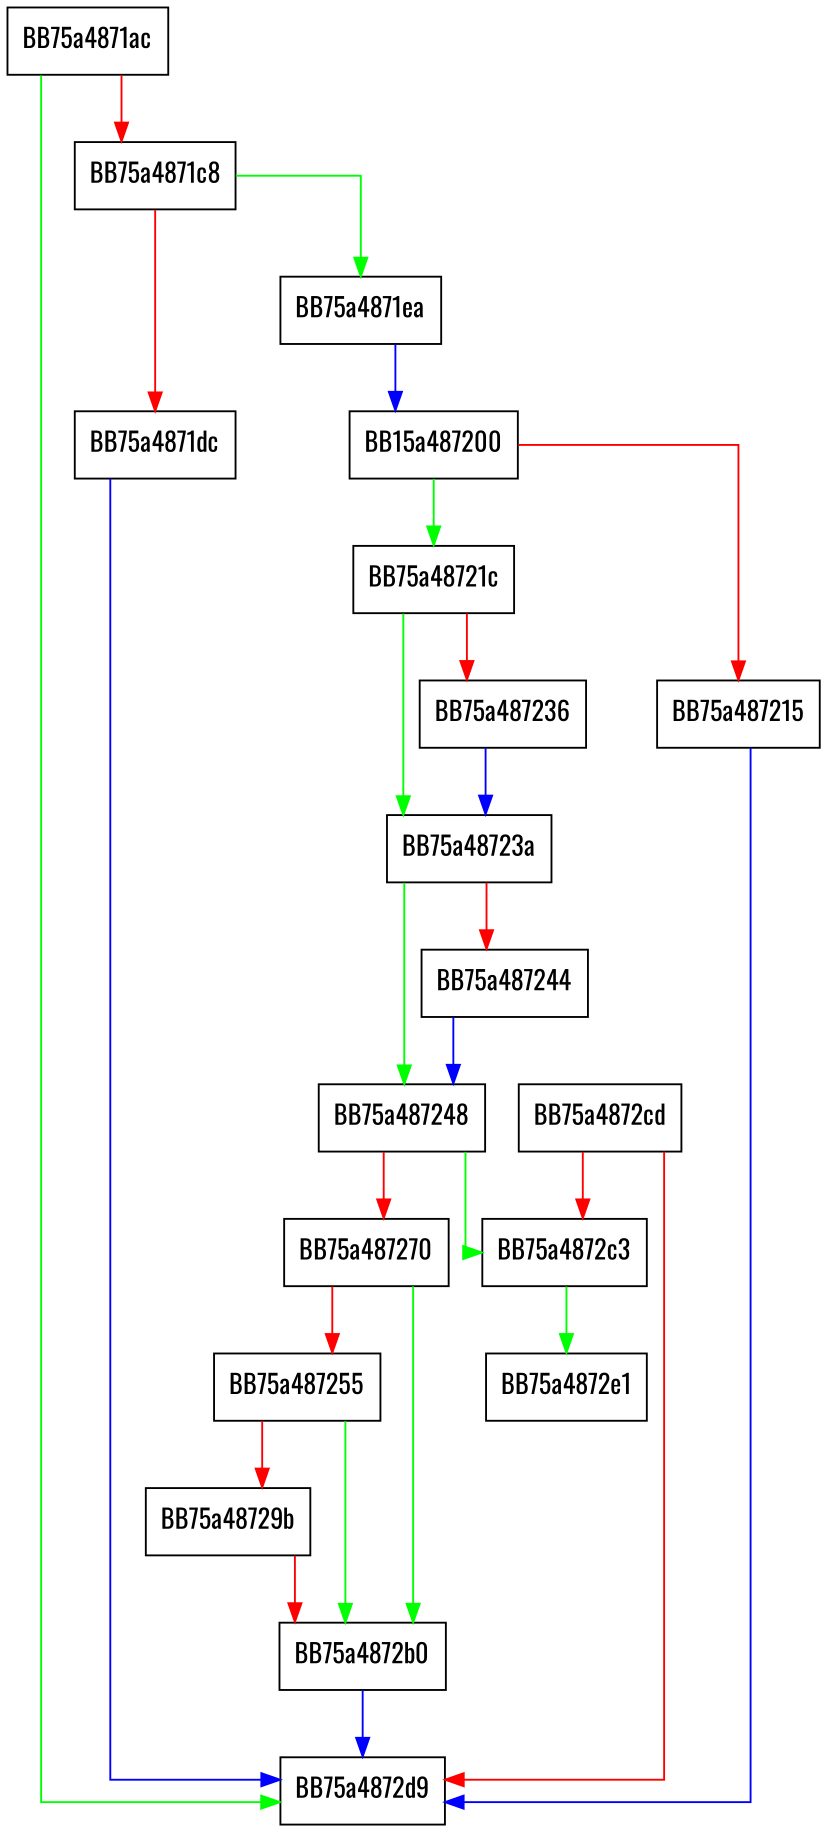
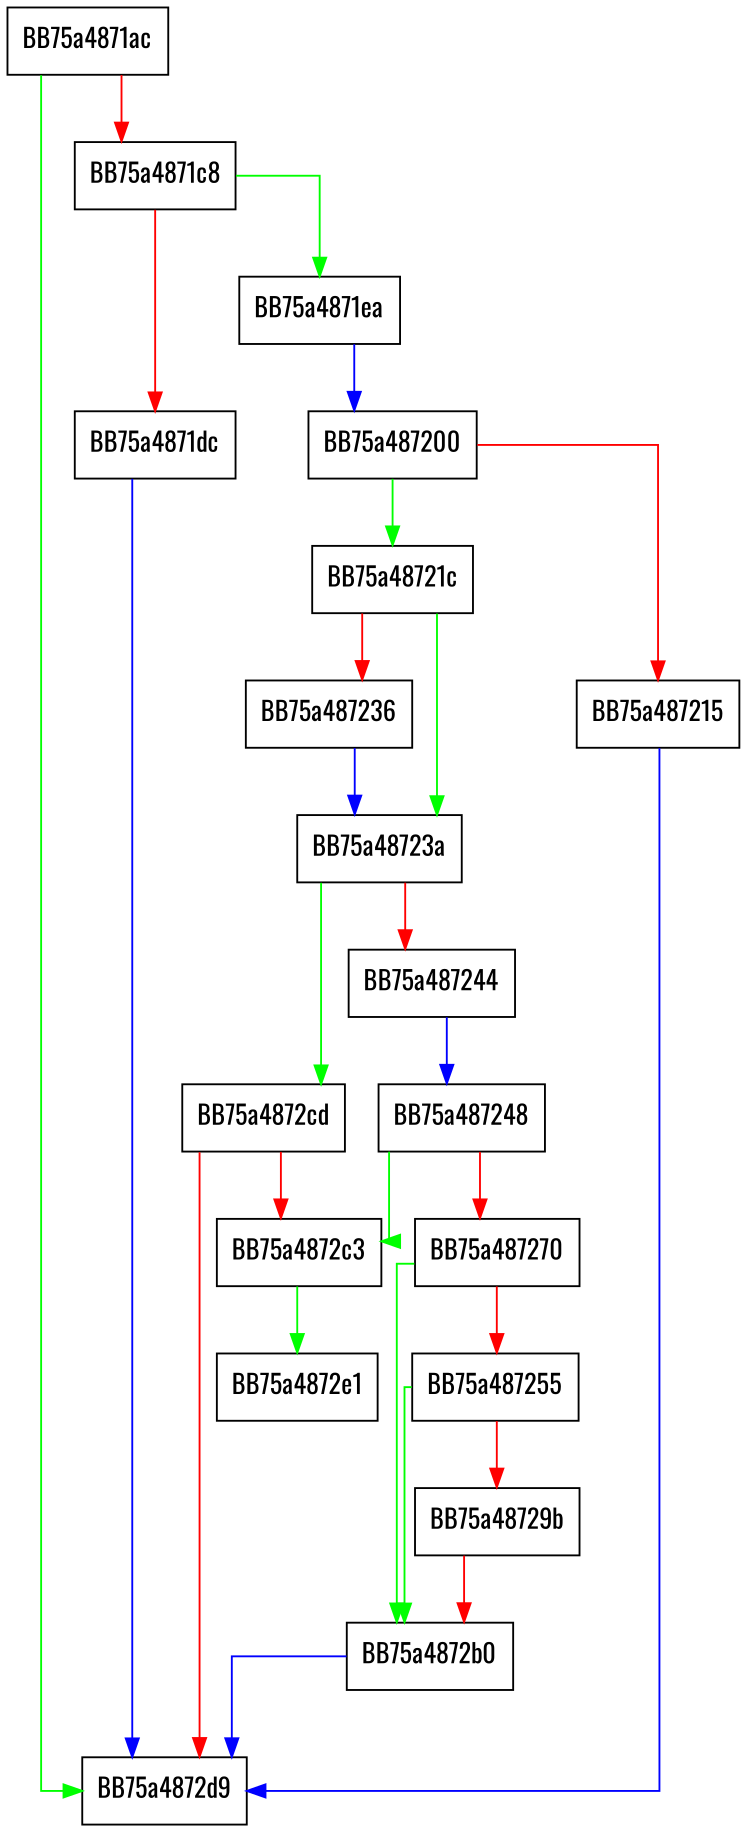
node "BB15a487200": label "BB15a487200" -> "BB75a487200"
edge "BB75a48723a" -> "BB75a487248": now "BB75a48723a" -> "BB75a4872cd"
